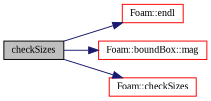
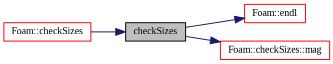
node "Foam::boundBox::mag": label "Foam::boundBox::mag" -> "Foam::checkSizes::mag"
edge "checkSizes" -> "Foam::checkSizes": reversed
